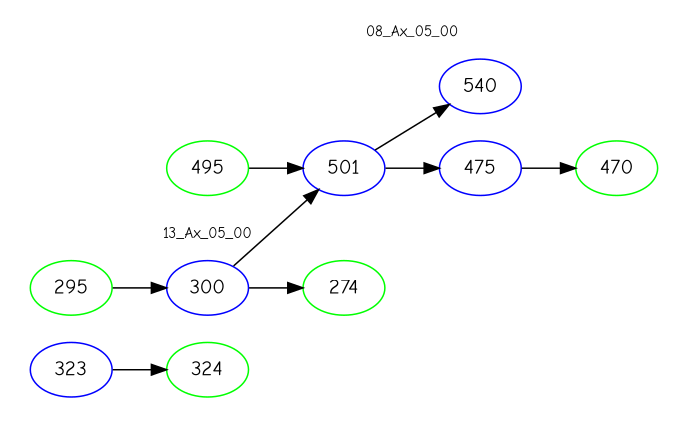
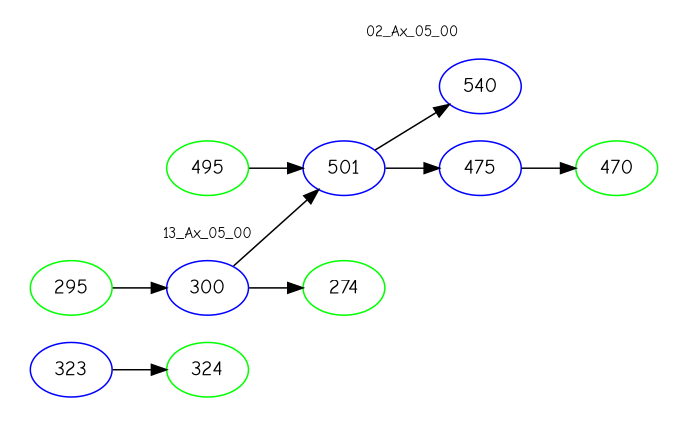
cluster "08_Ax_05_00": label "08_Ax_05_00" -> "02_Ax_05_00"
